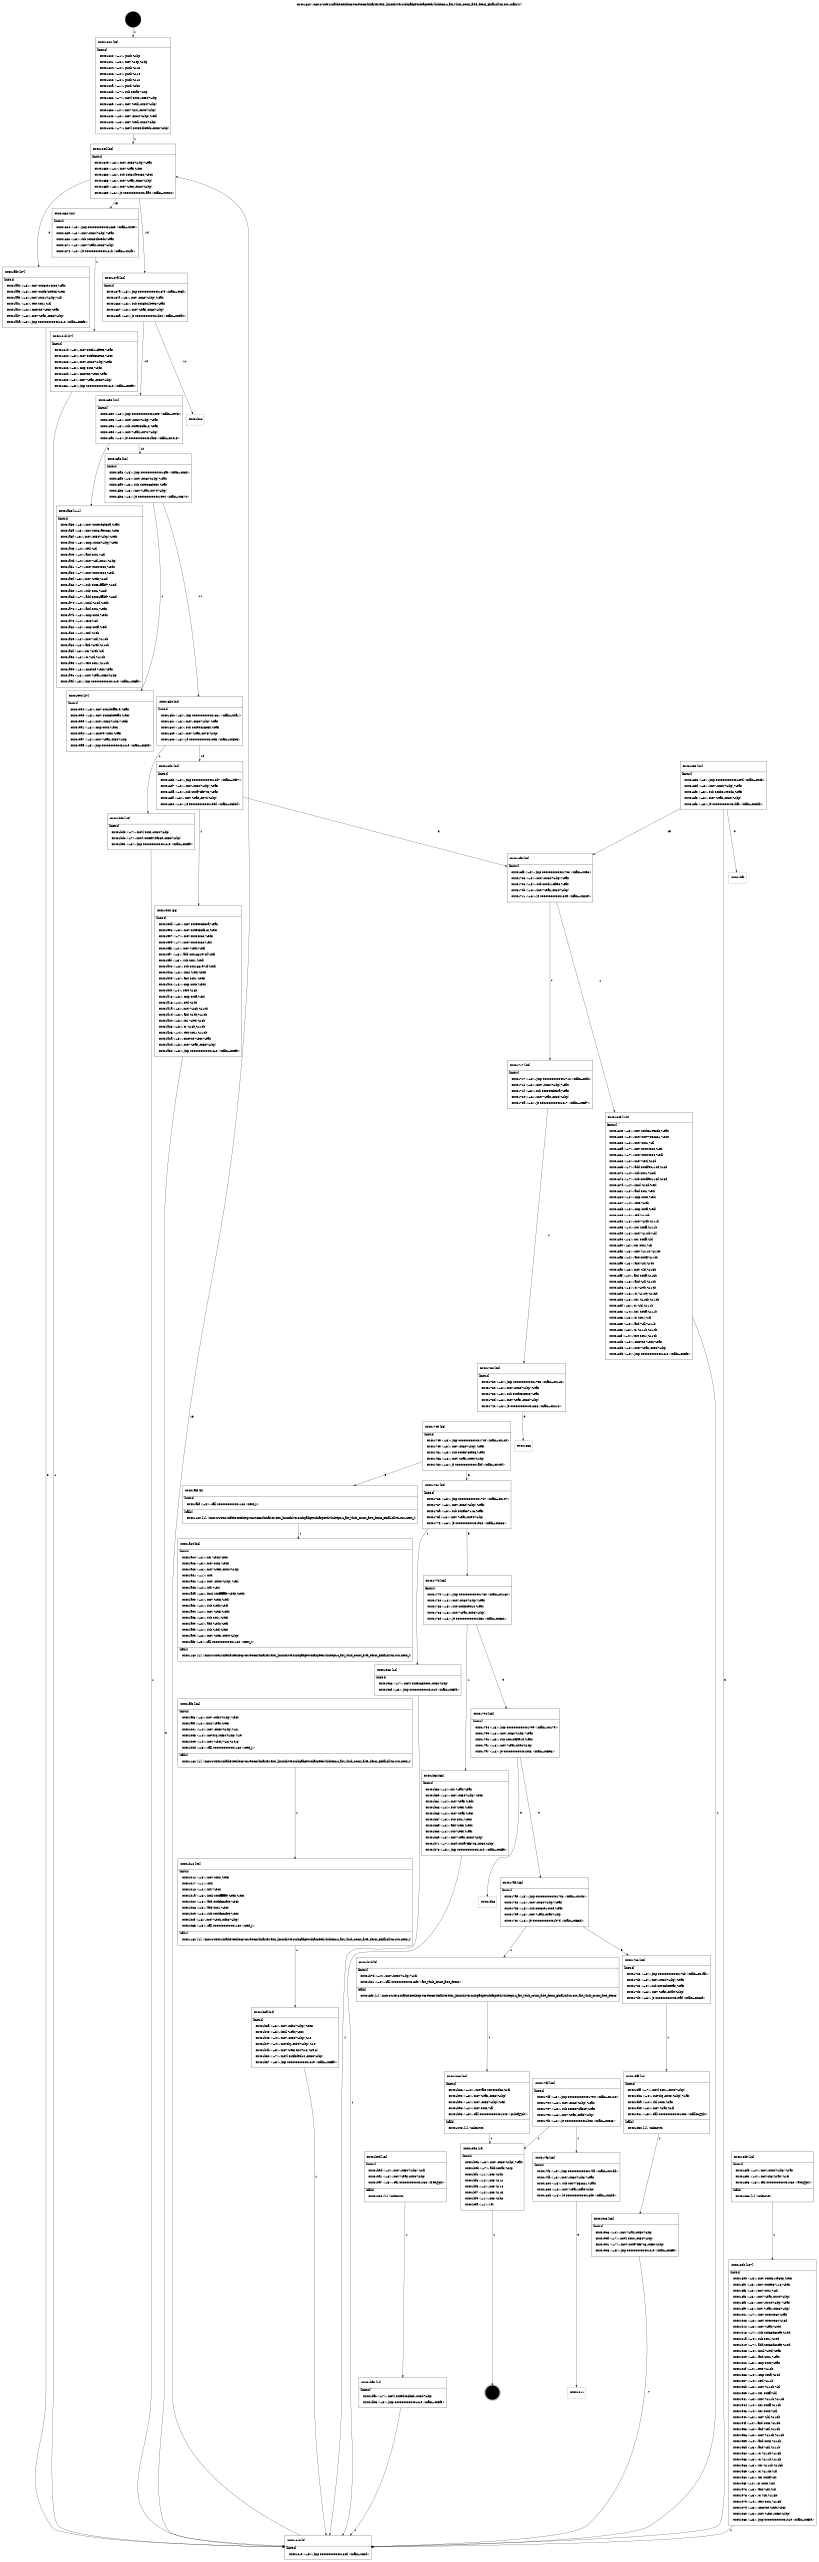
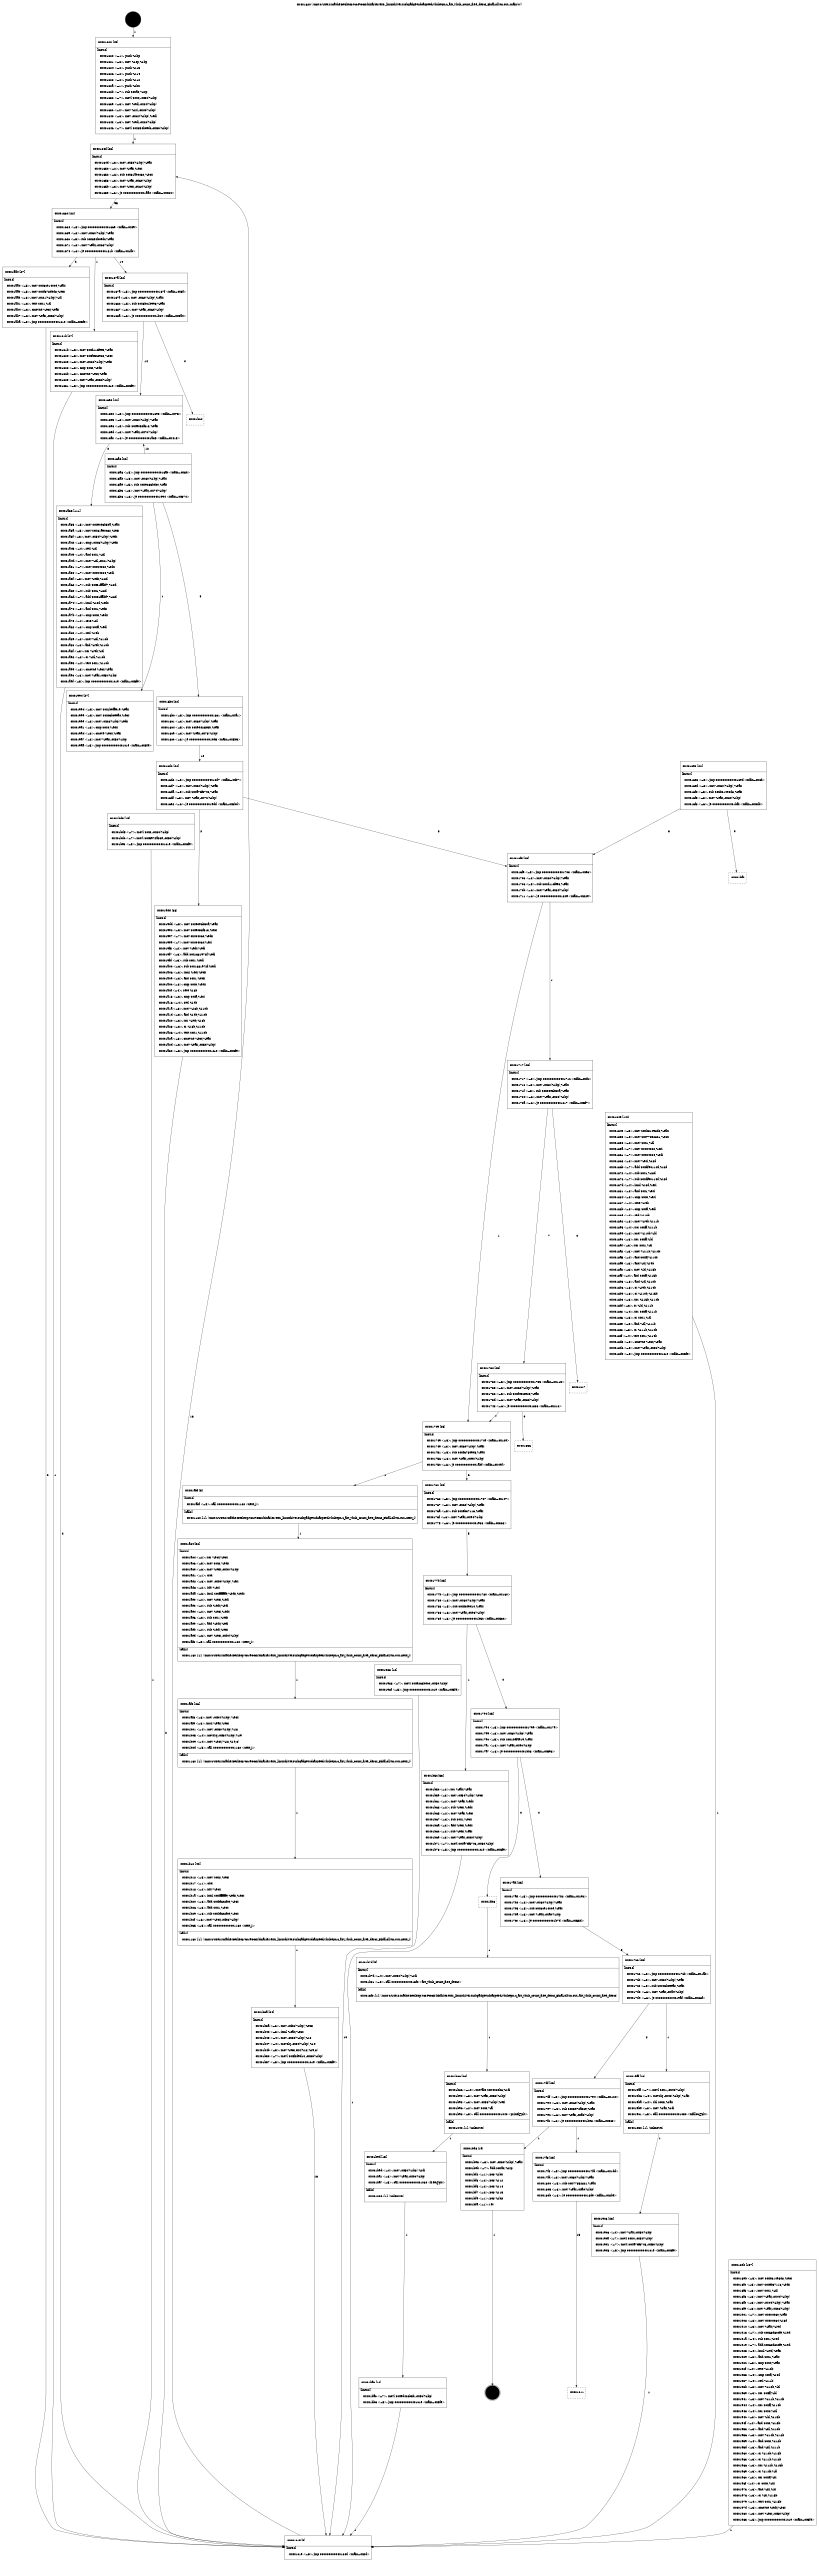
edge "0x40164d [23]" -> "0x401664 [22]": label " 15" -> " 95"
edge "0x40164d [23]" -> "0x401aa4 [27]": now "0x401664 [22]" -> "0x401aa4 [27]"
edge "0x40164d [23]" -> "0x40167a [22]": now "0x401664 [22]" -> "0x40167a [22]"
edge "0x40167a [22]" -> "0x401bc4": label " 11" -> " 0"
edge "0x401690 [22]" -> "0x4016a6 [22]": reversed
edge "0x4016a6 [22]" -> "0x4016bc [22]": label " 11" -> " 8"
edge "0x4016bc [22]" -> "0x401bd5 [19]": removed, label "1"
edge "0x4016d2 [22]" -> "0x4019dd [88]": label " 1" -> " 2"
edge "0x4016e8 [22]" -> "0x4016fe [25]": label " 15" -> " 8"
edge "0x4016fe [25]" -> "0x40184e [144]": now "0x4016fe [25]" -> "0x401749 [25]"
node "0x401c17": added
edge "0x401730 [25]" -> "0x401749 [25]": added, label "7"
edge "0x401749 [25]" -> "0x401abf [5]": label " 4" -> " 1"
edge "0x401762 [25]" -> "0x401988 [12]": removed, label "1"
edge "0x401ac4 [52]" -> "0x401af8 [26]": added, label "1"
edge "0x4016e8 [22]" -> "0x401c1e [5]": now "0x401a35 [111]" -> "0x401c1e [5]"
edge "0x4017ad [25]" -> "0x401b7d [9]": now "0x401bb8" -> "0x401b7d [9]"
edge "0x401988 [12]" -> "0x401c1e [5]": label " 1" -> " 10"
edge "0x4017c6 [25]" -> "0x4017df [25]": added, label "2"
edge "0x401b86 [23]" -> "0x401be8 [19]": now "0x401b86 [23]" -> "0x401b9d [15]"
edge "0x401b3a [34]" -> "0x401c1e [5]": label " 1" -> " 16"
node "0x4018de [13]": removed
edge "0x4017f8 [25]" -> "0x401811": label " 0" -> " 16"
edge "0x4019c6 [23]" -> "0x401c1e [5]": label " 7" -> " 1"
